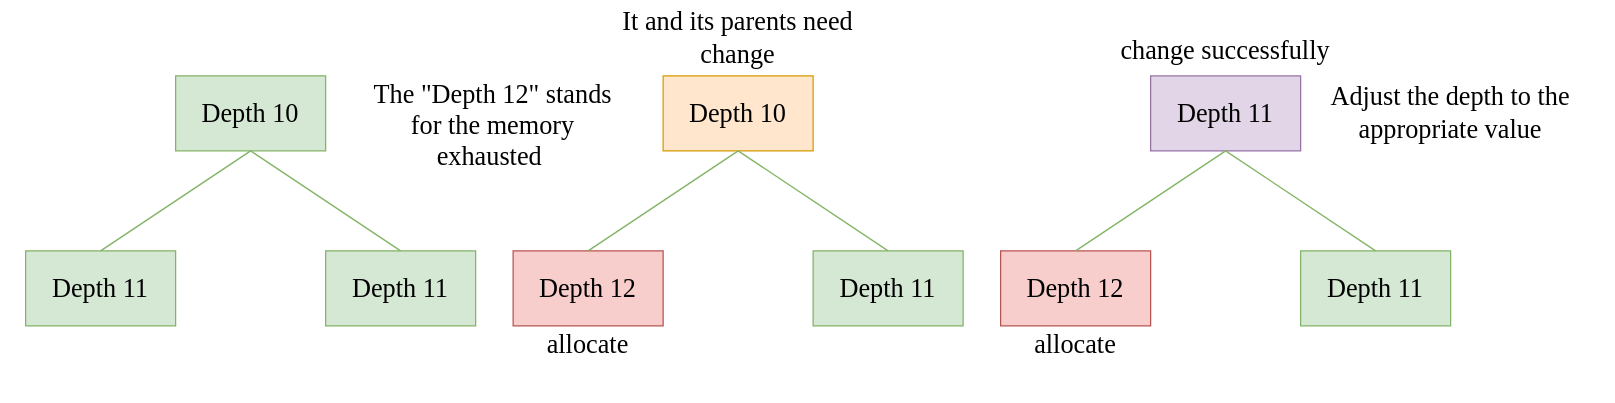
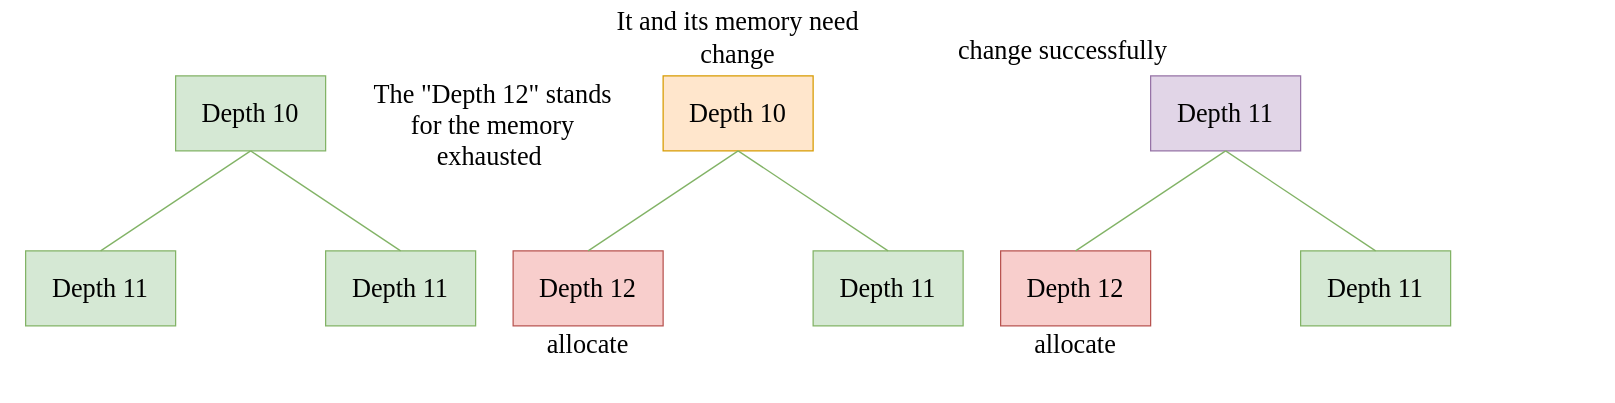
node "It and its parents need change": label "It and its parents need change" -> "It and its memory need change"
node "change successfully": moved (1226, 51) -> (1063, 51)
node "Adjust the depth to the appropriate value": removed
